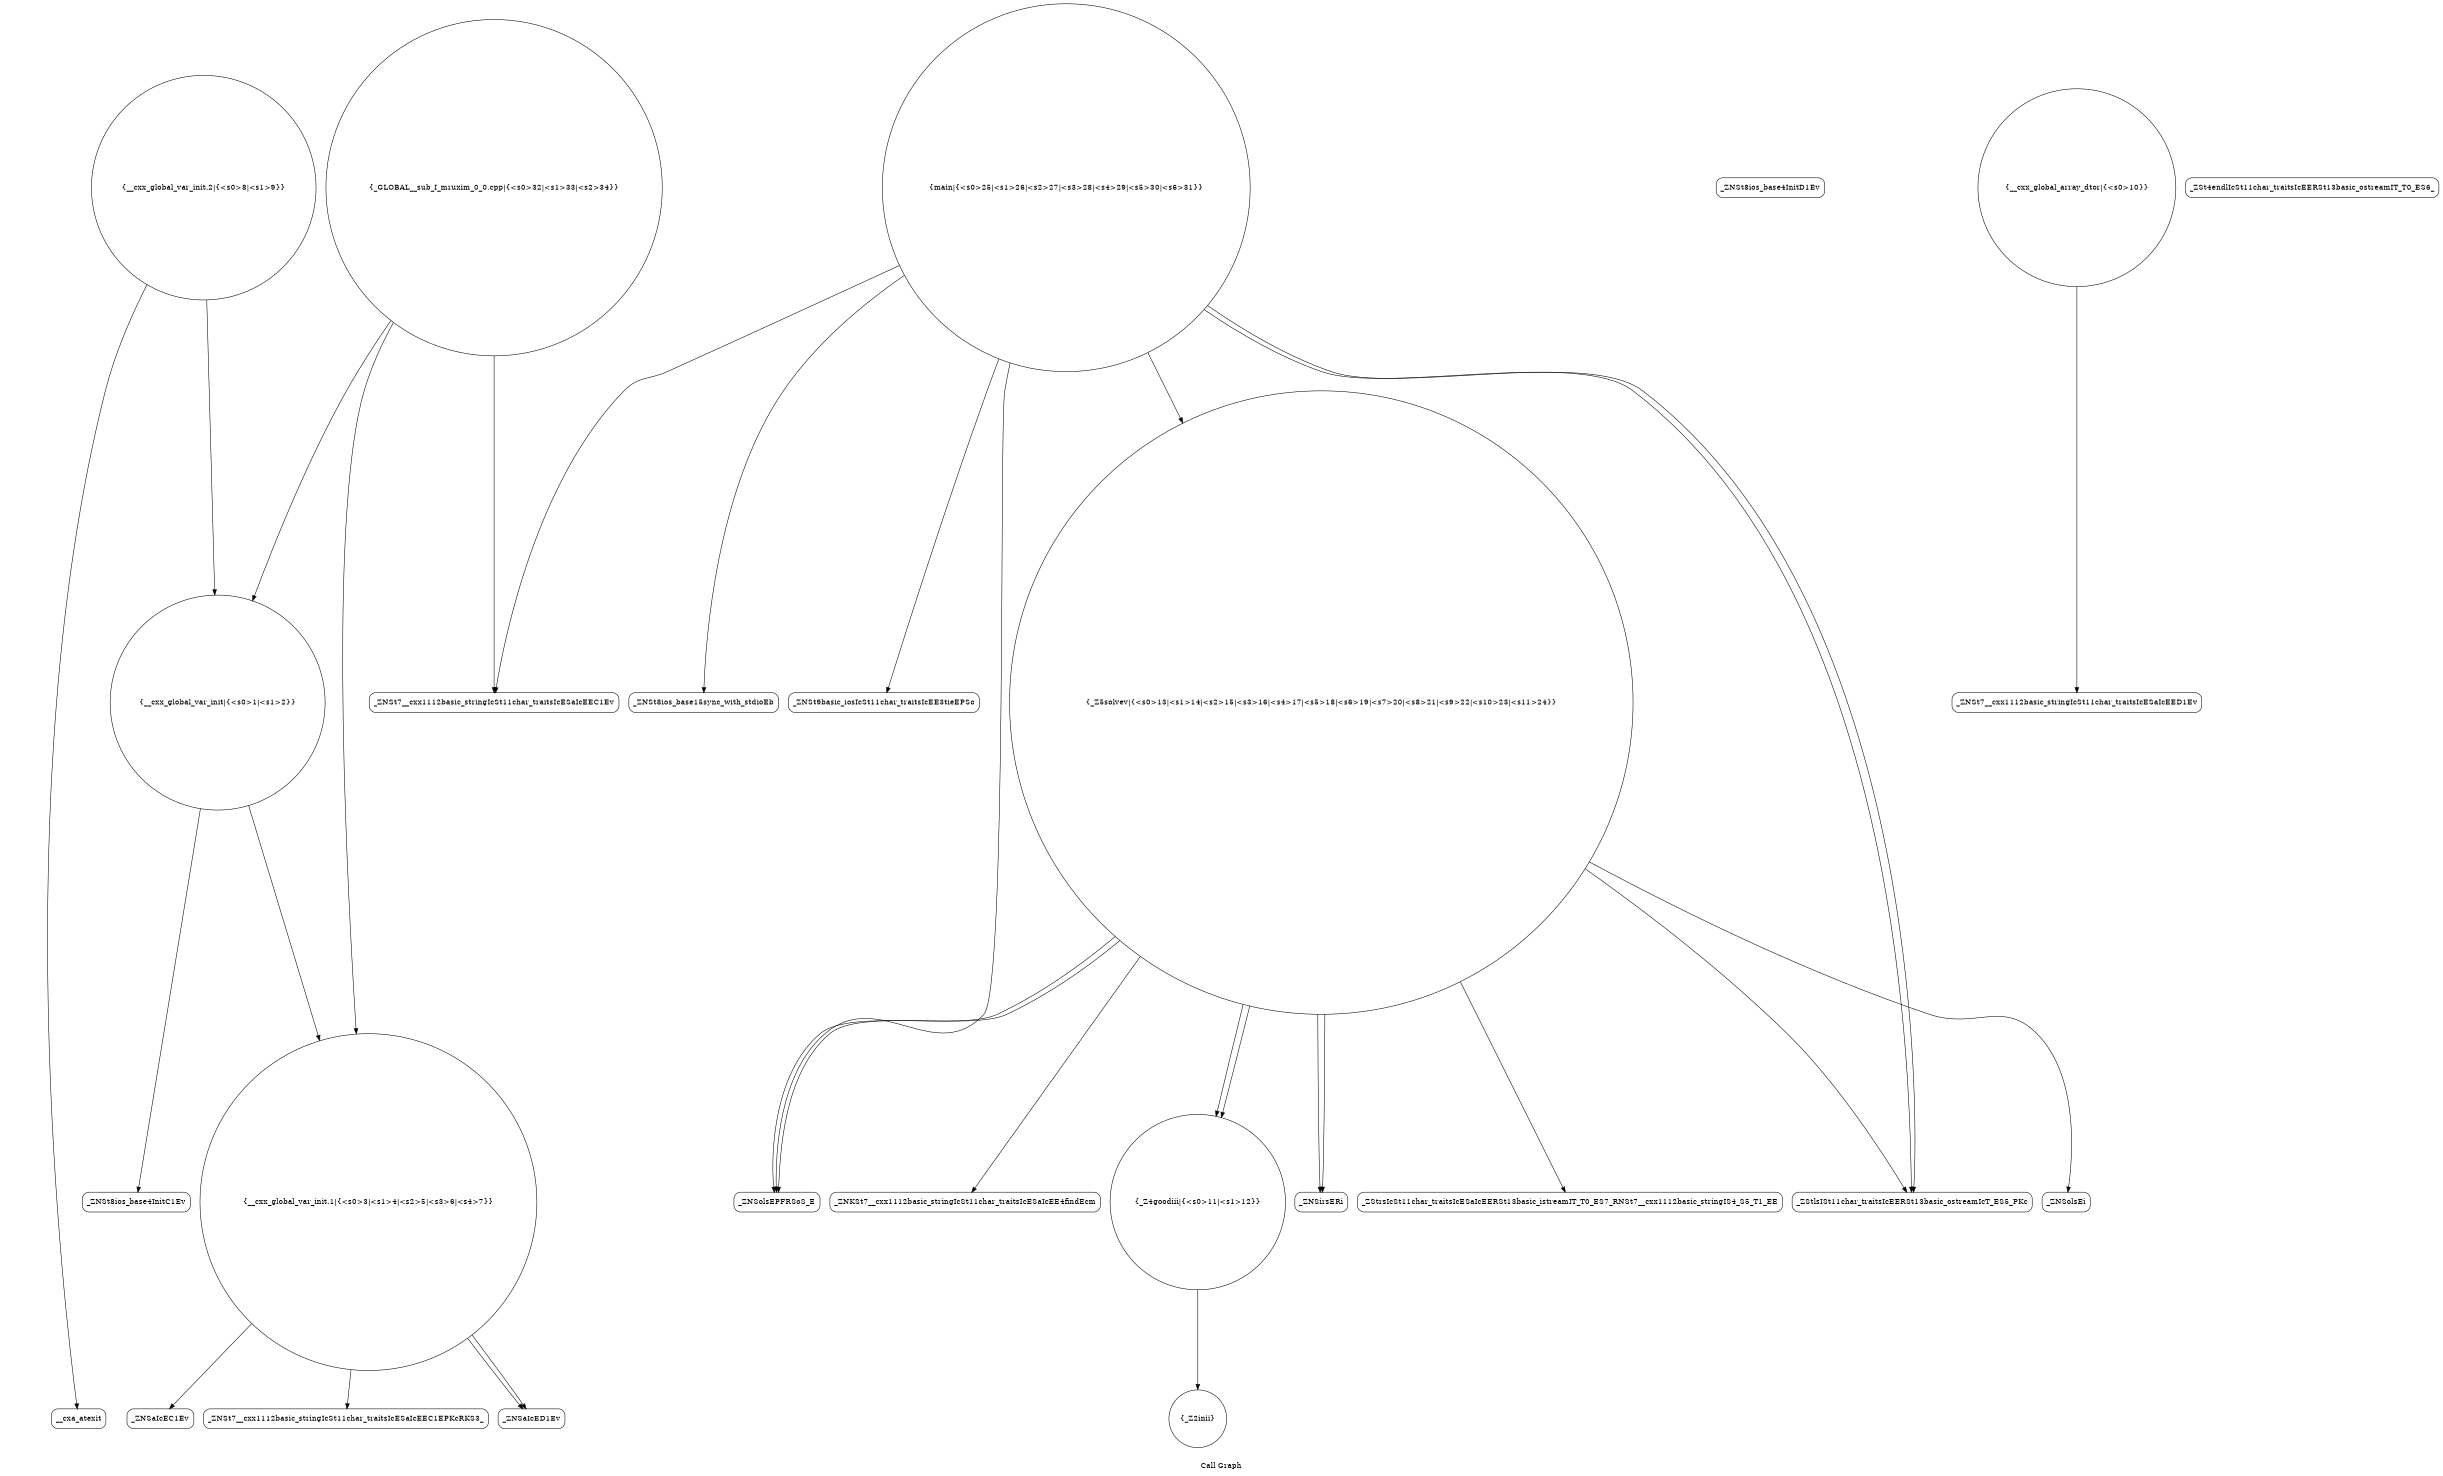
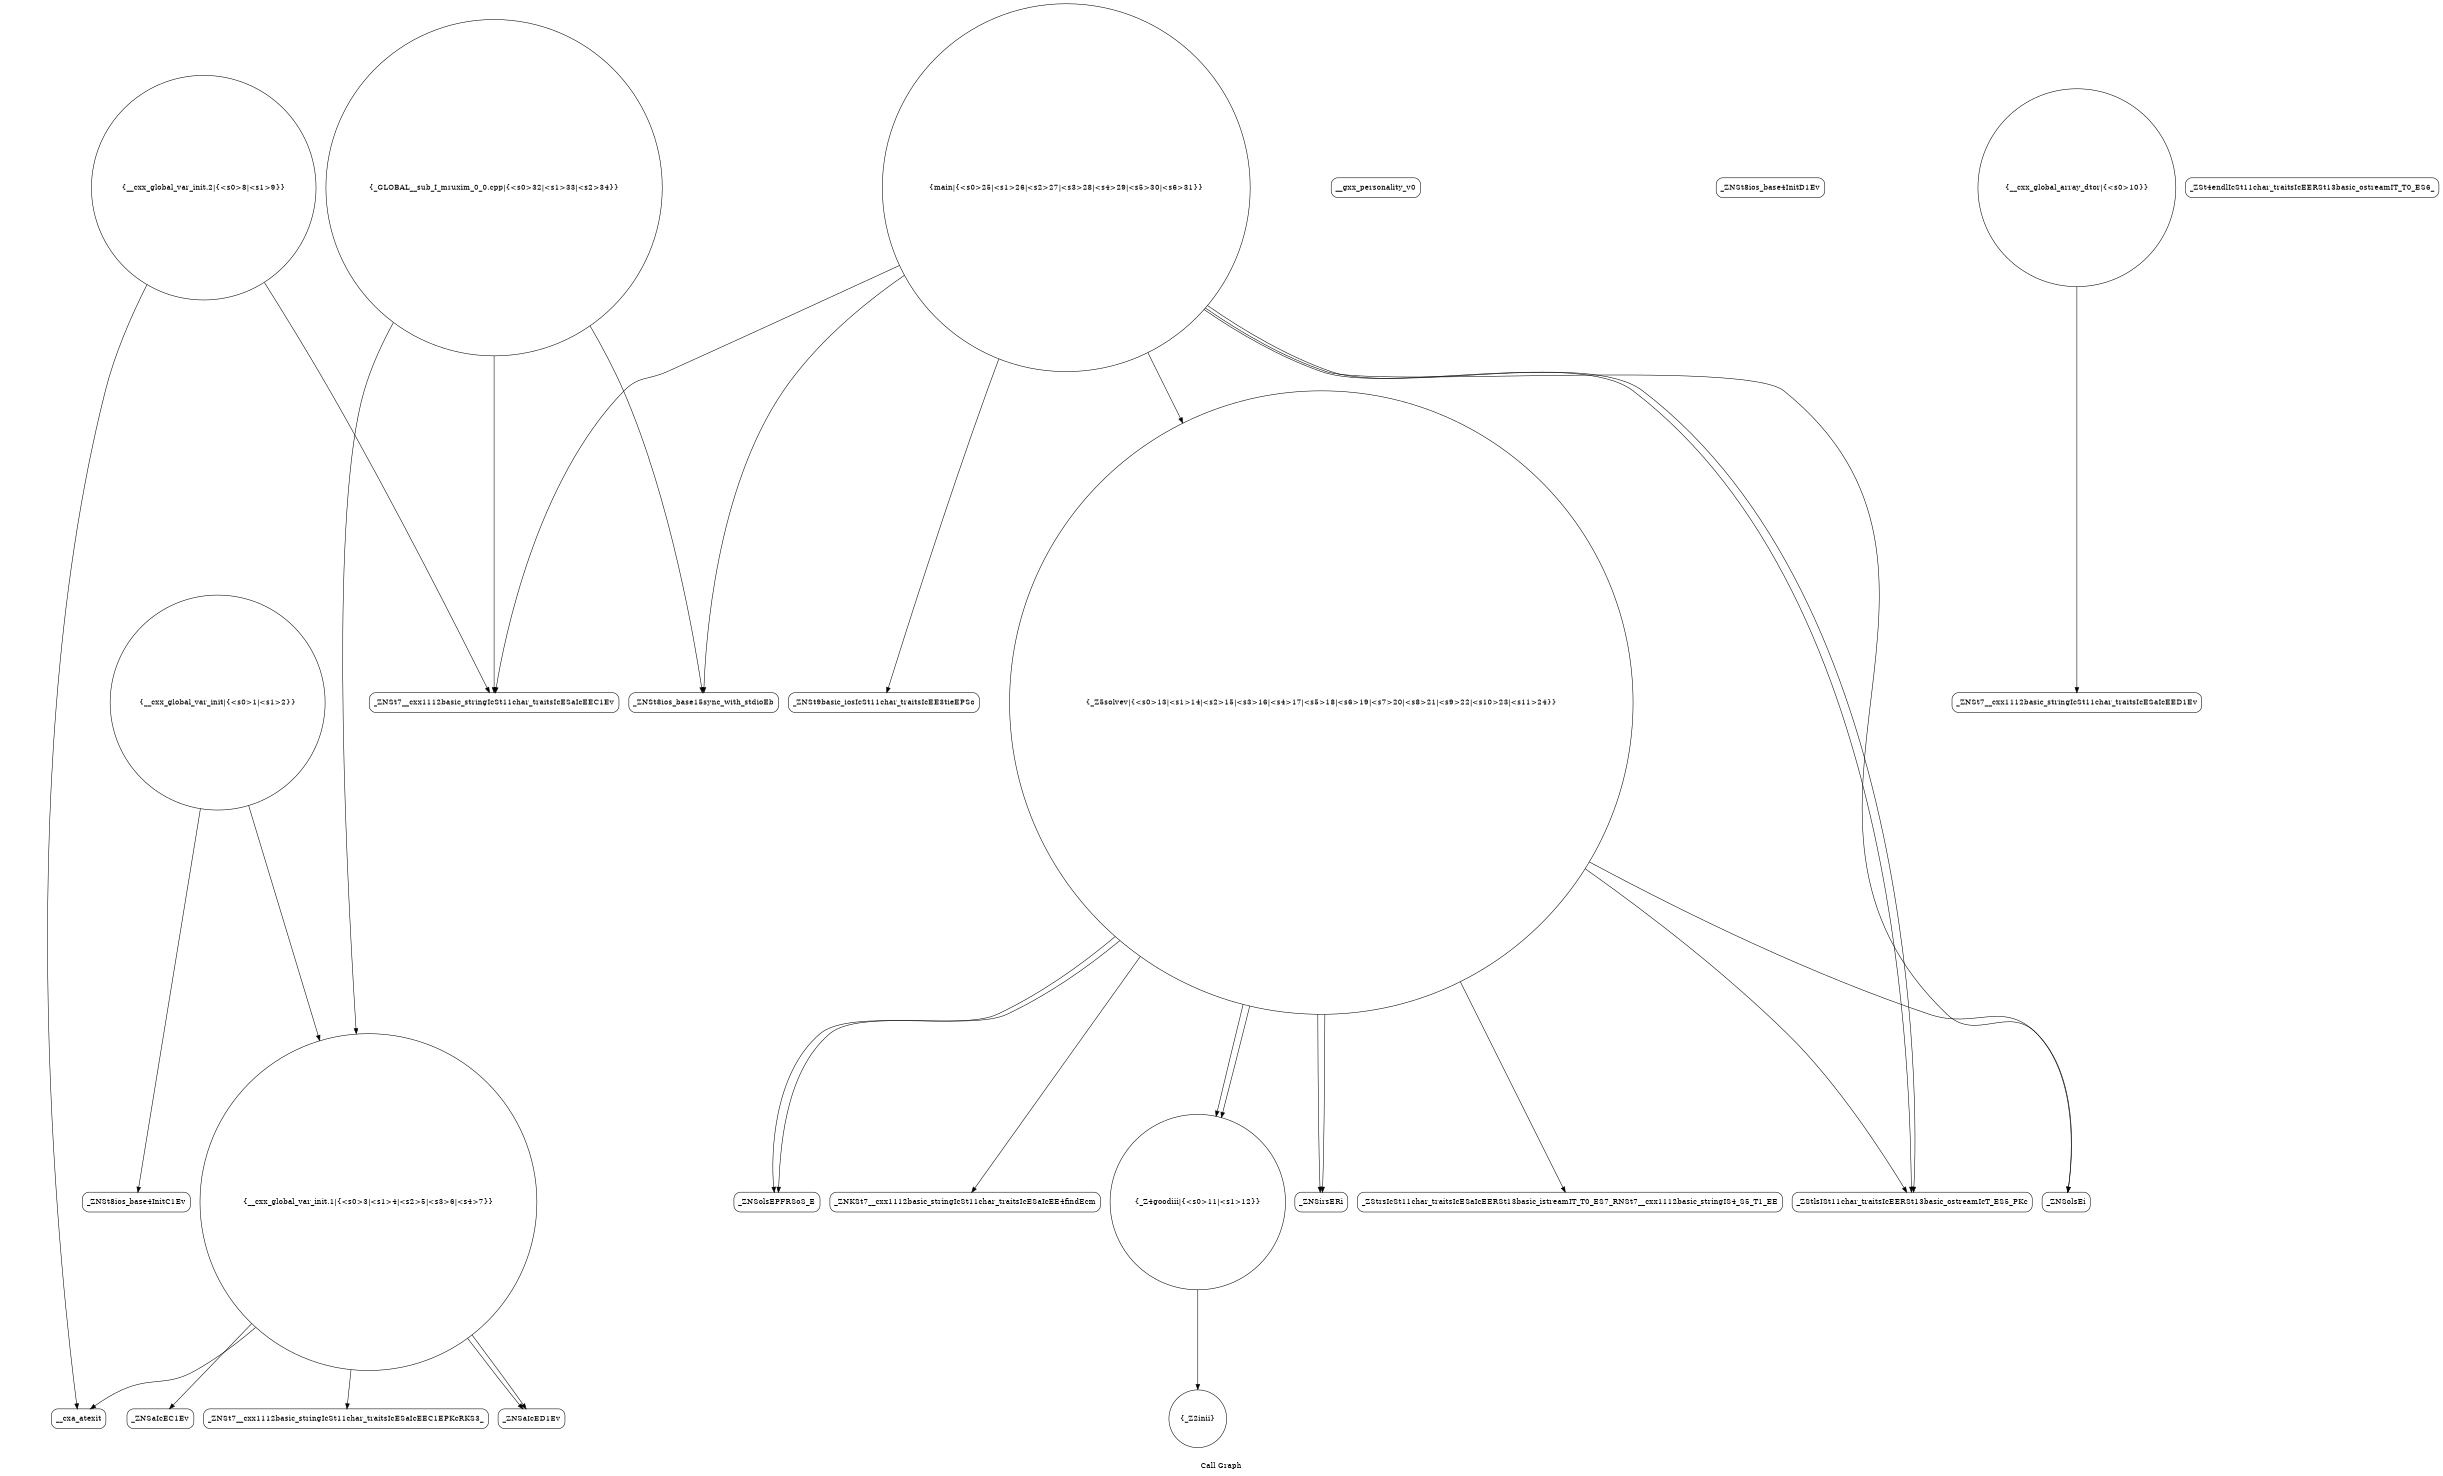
node "__gxx_personality_v0": added
edge "{__cxx_global_var_init.2|{<s0>8|<s1>9}}" -> "{__cxx_global_var_init|{<s0>1|<s1>2}}": now "{__cxx_global_var_init.2|{<s0>8|<s1>9}}" -> "_ZNSt7__cxx1112basic_stringIcSt11char_traitsIcESaIcEEC1Ev"
edge "{_GLOBAL__sub_I_mruxim_0_0.cpp|{<s0>32|<s1>33|<s2>34}}" -> "{__cxx_global_var_init|{<s0>1|<s1>2}}": now "{_GLOBAL__sub_I_mruxim_0_0.cpp|{<s0>32|<s1>33|<s2>34}}" -> "_ZNSt8ios_base15sync_with_stdioEb"
edge "{main|{<s0>25|<s1>26|<s2>27|<s3>28|<s4>29|<s5>30|<s6>31}}" -> "_ZNSolsEPFRSoS_E": now "{main|{<s0>25|<s1>26|<s2>27|<s3>28|<s4>29|<s5>30|<s6>31}}" -> "_ZNSolsEi"
edge "{__cxx_global_var_init.1|{<s0>3|<s1>4|<s2>5|<s3>6|<s4>7}}" -> "__cxa_atexit": added
